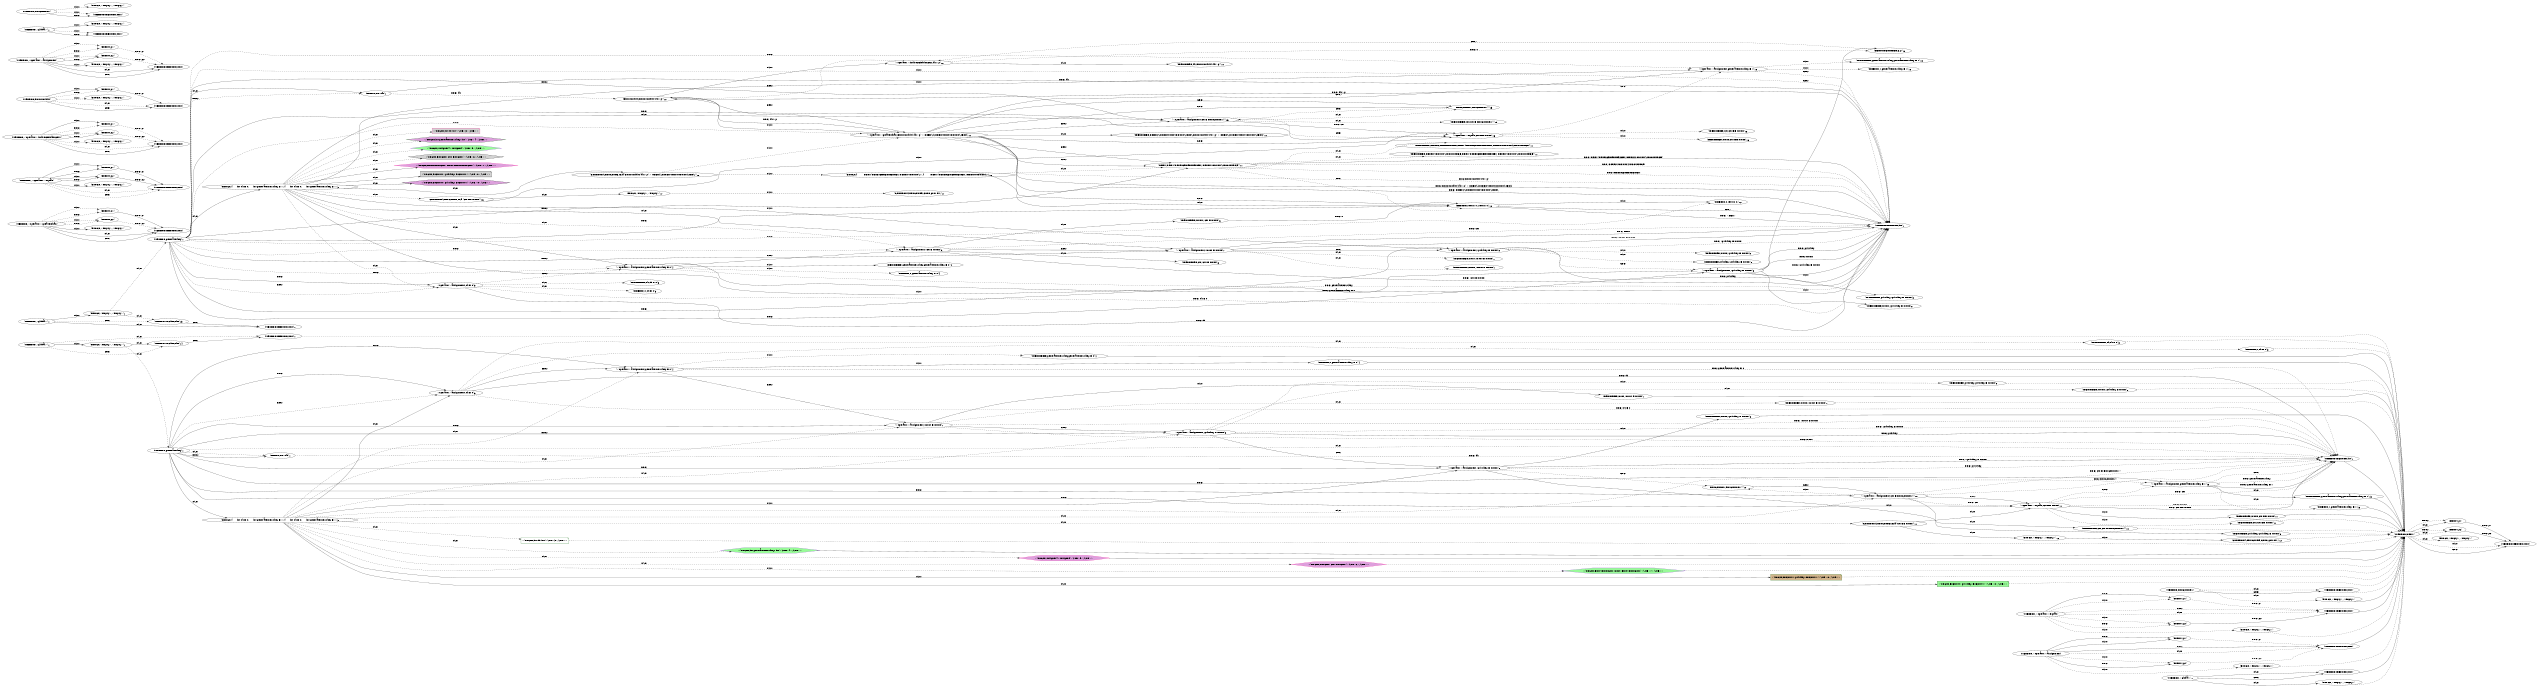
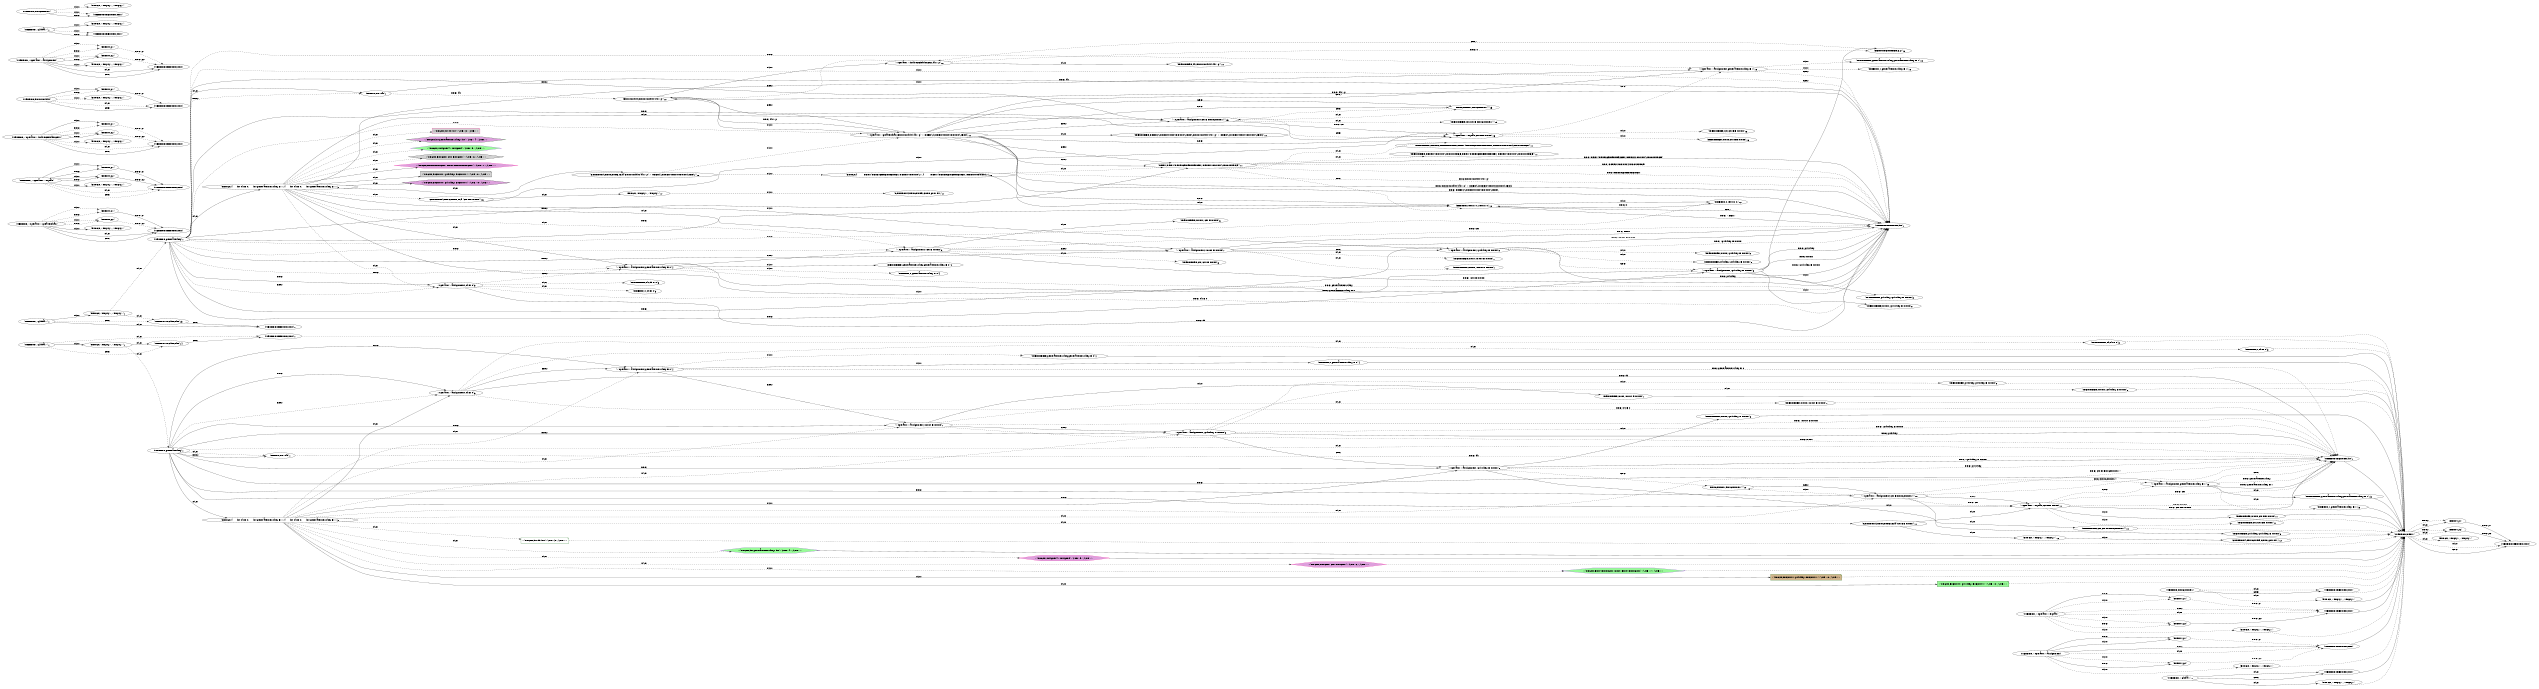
edge "(IDENTIFIER,NULL,*ctx = NULL)" -> "(RETURN,return 0;,return 0;)": now "(LITERAL,0,return 0;)" -> "(RETURN,return 0;,return 0;)"
edge "(<operator>.assignment,*ctx = NULL)" -> "(IDENTIFIER,ctx,*ctx = NULL)": style solid -> dashed
